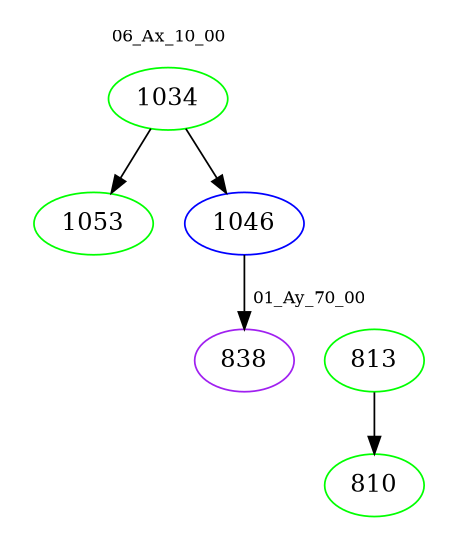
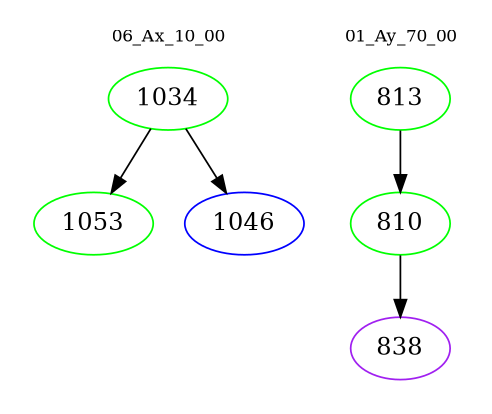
edge "1046" -> "838": now "810" -> "838"
